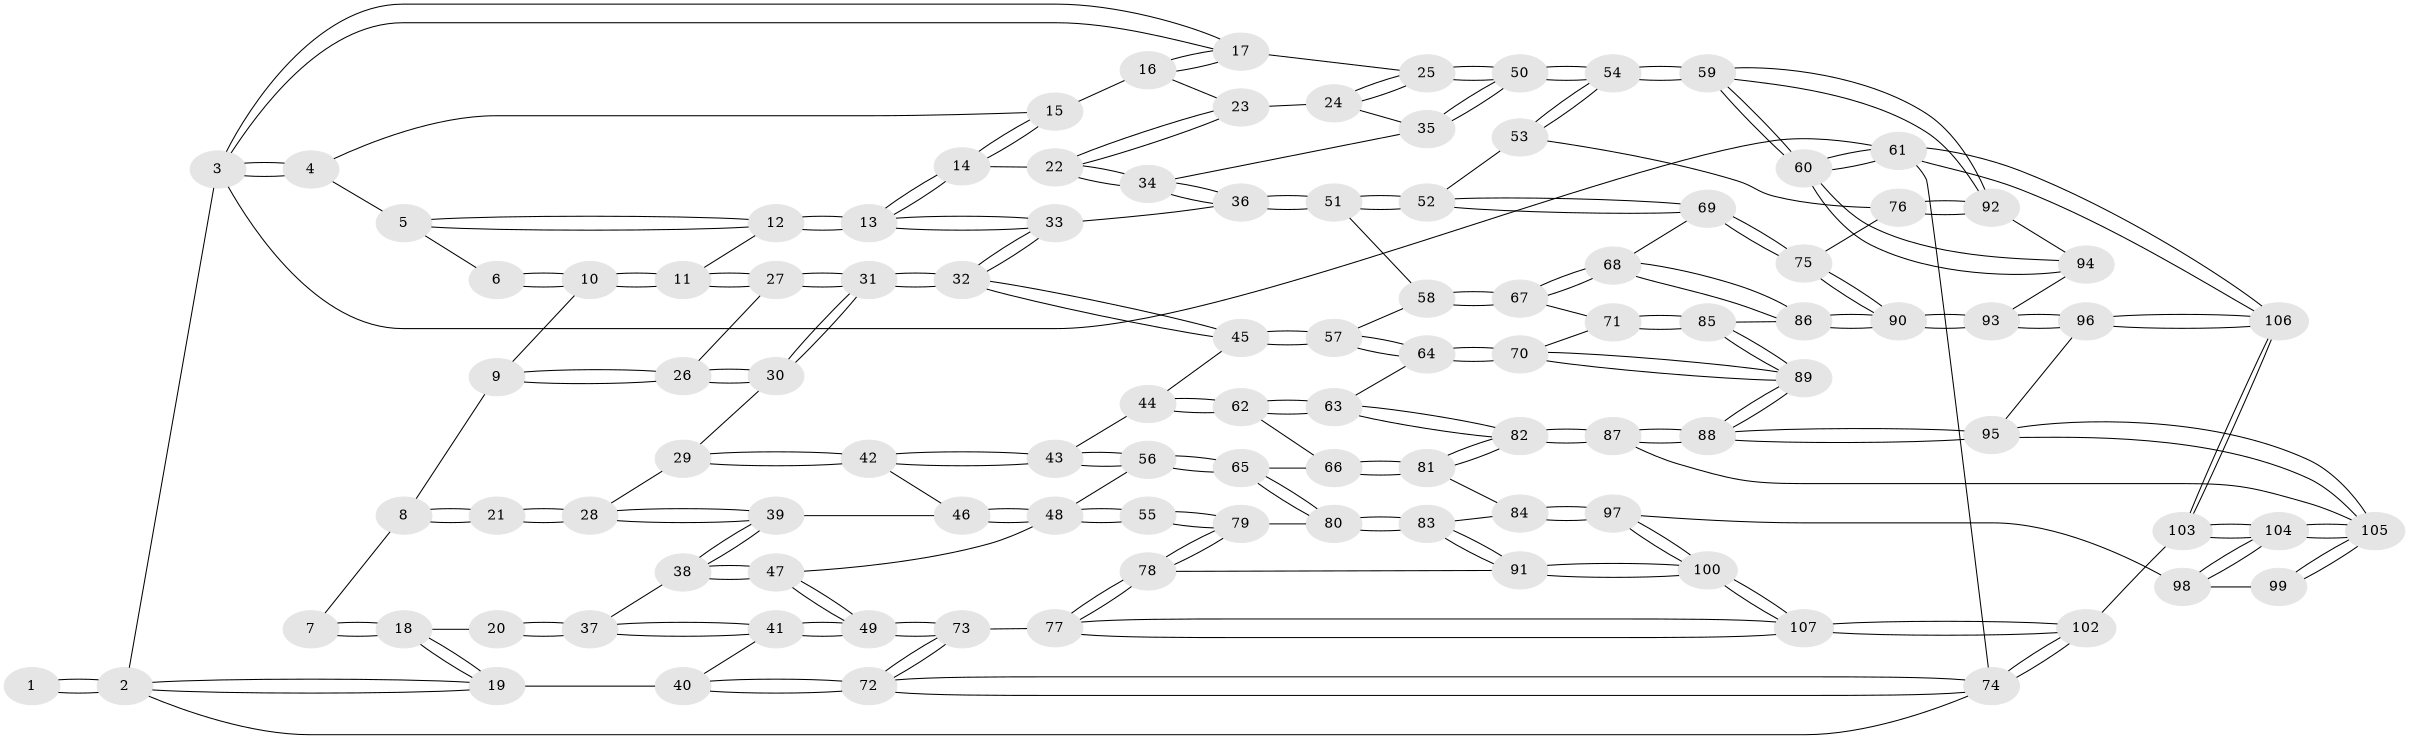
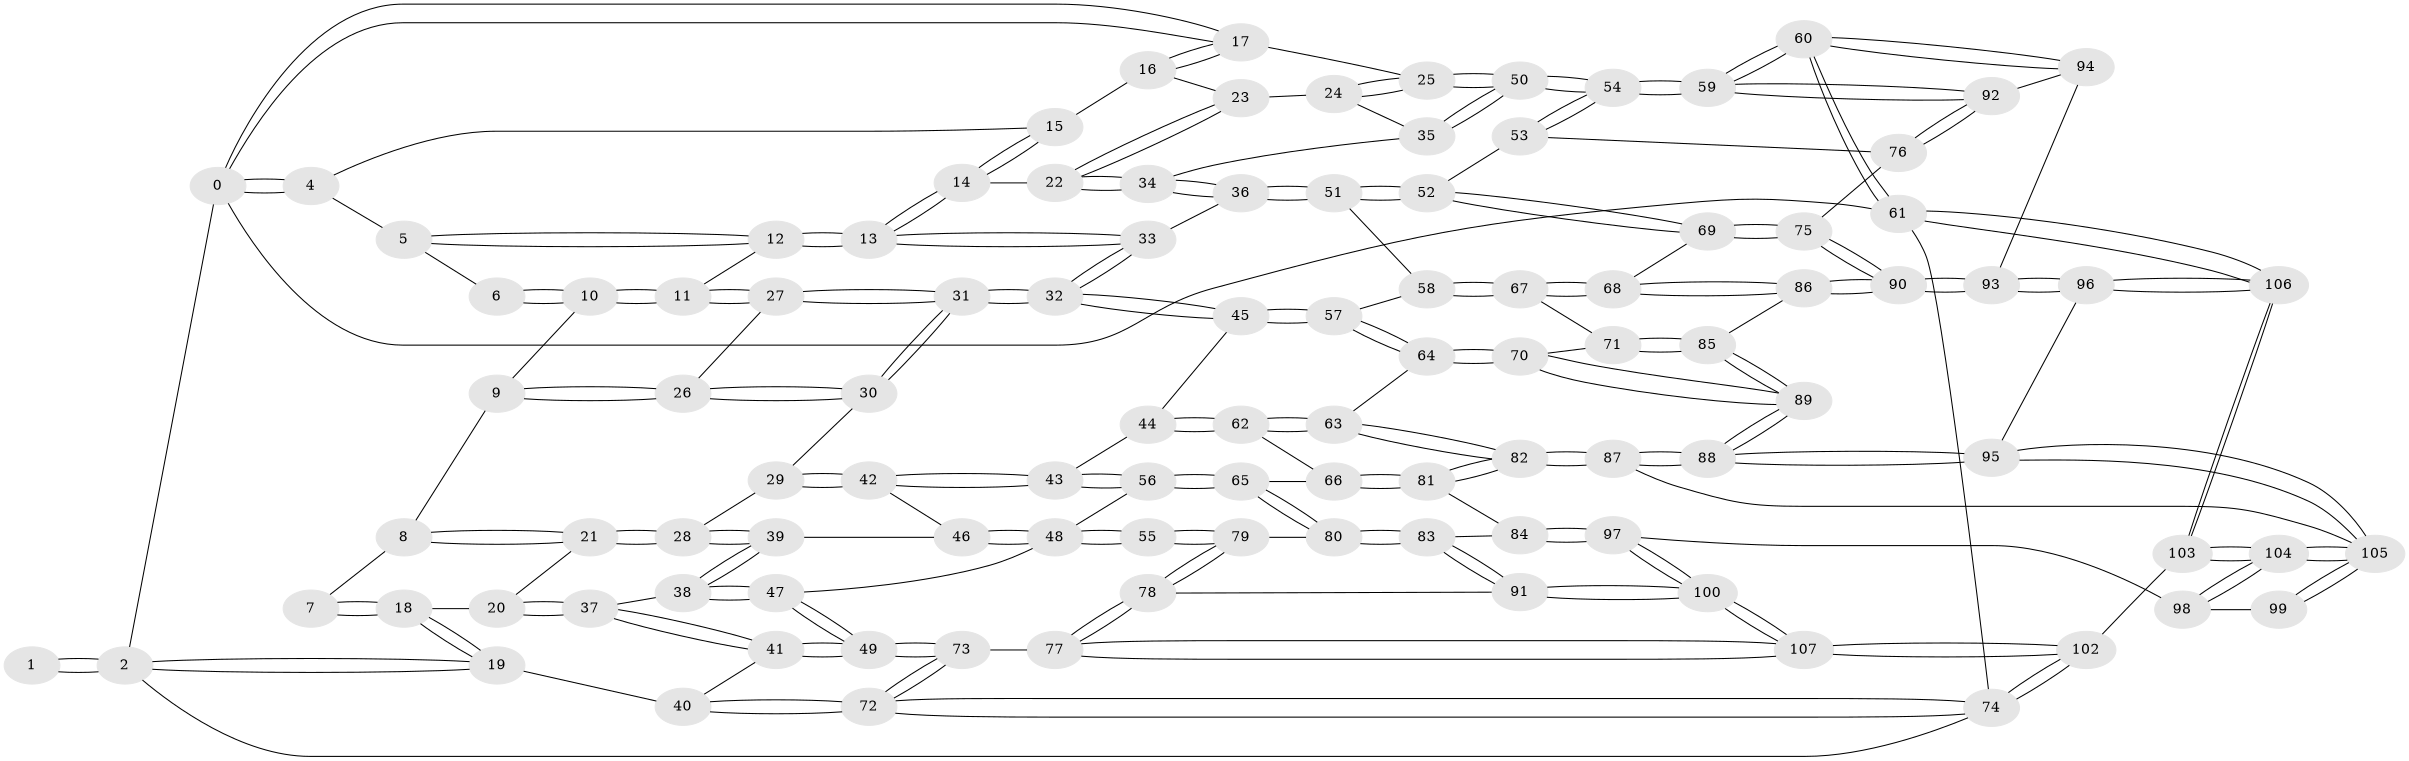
node "3": label "3" -> "0"
edge "21" -- "20": added
